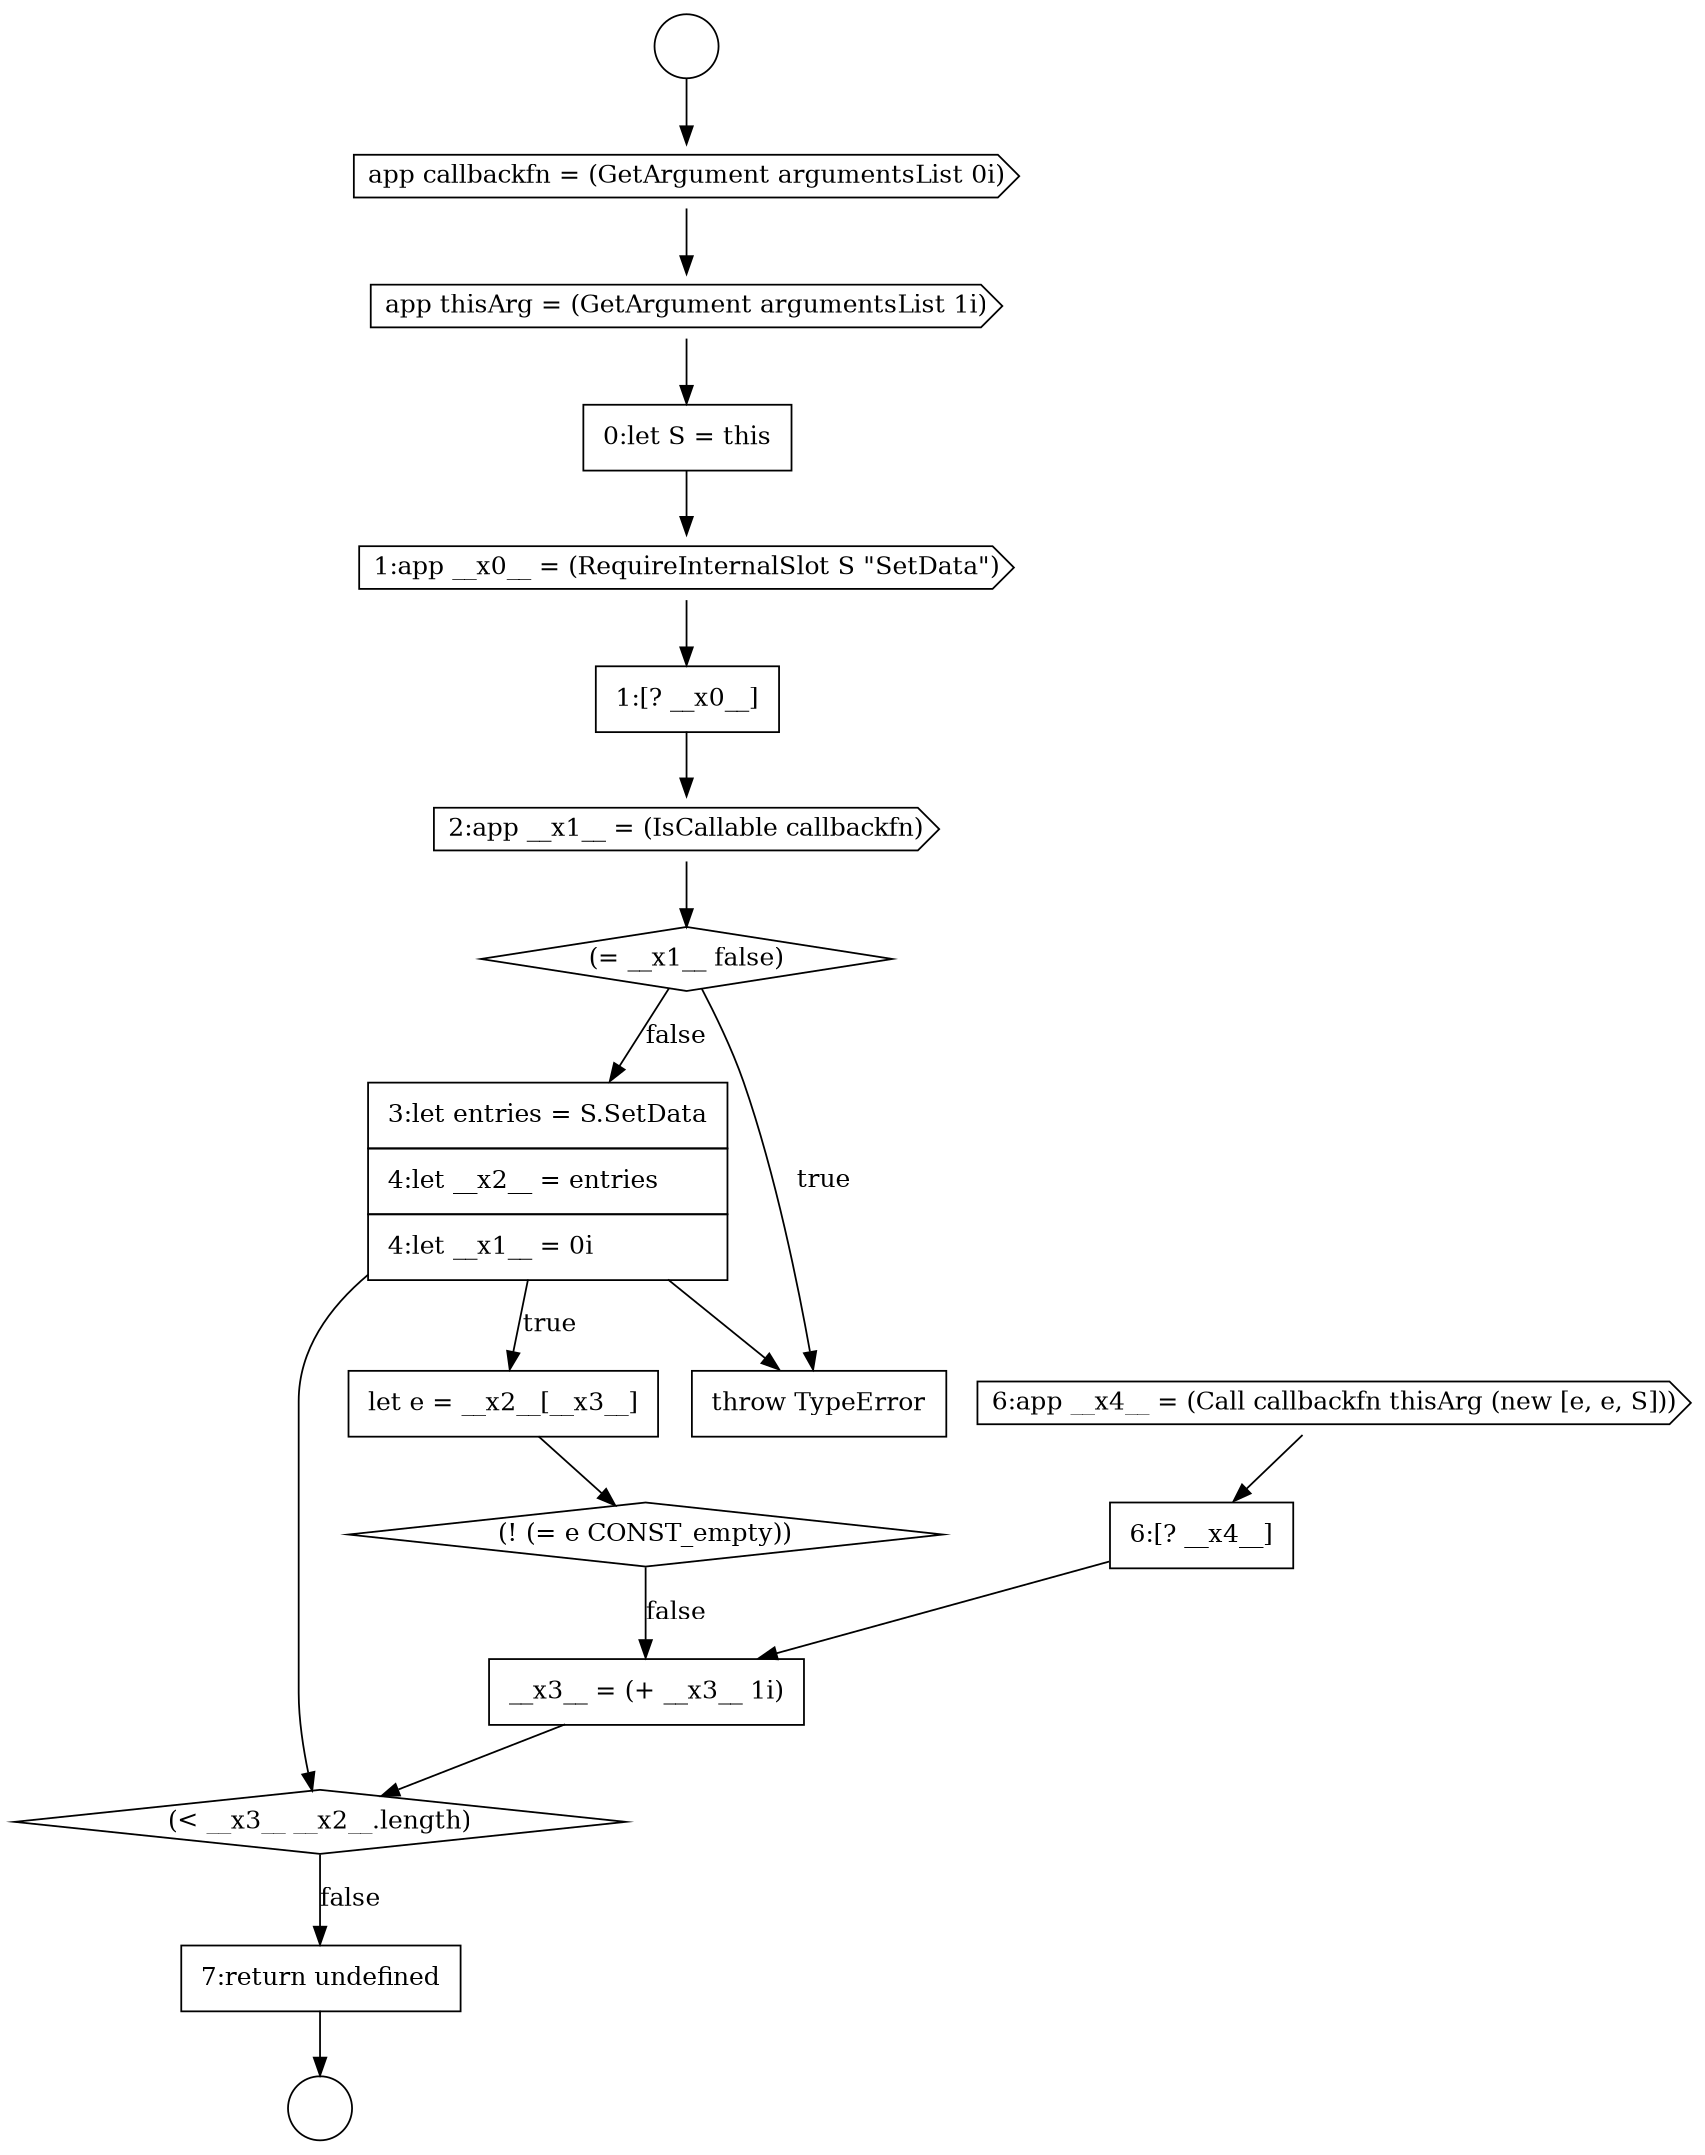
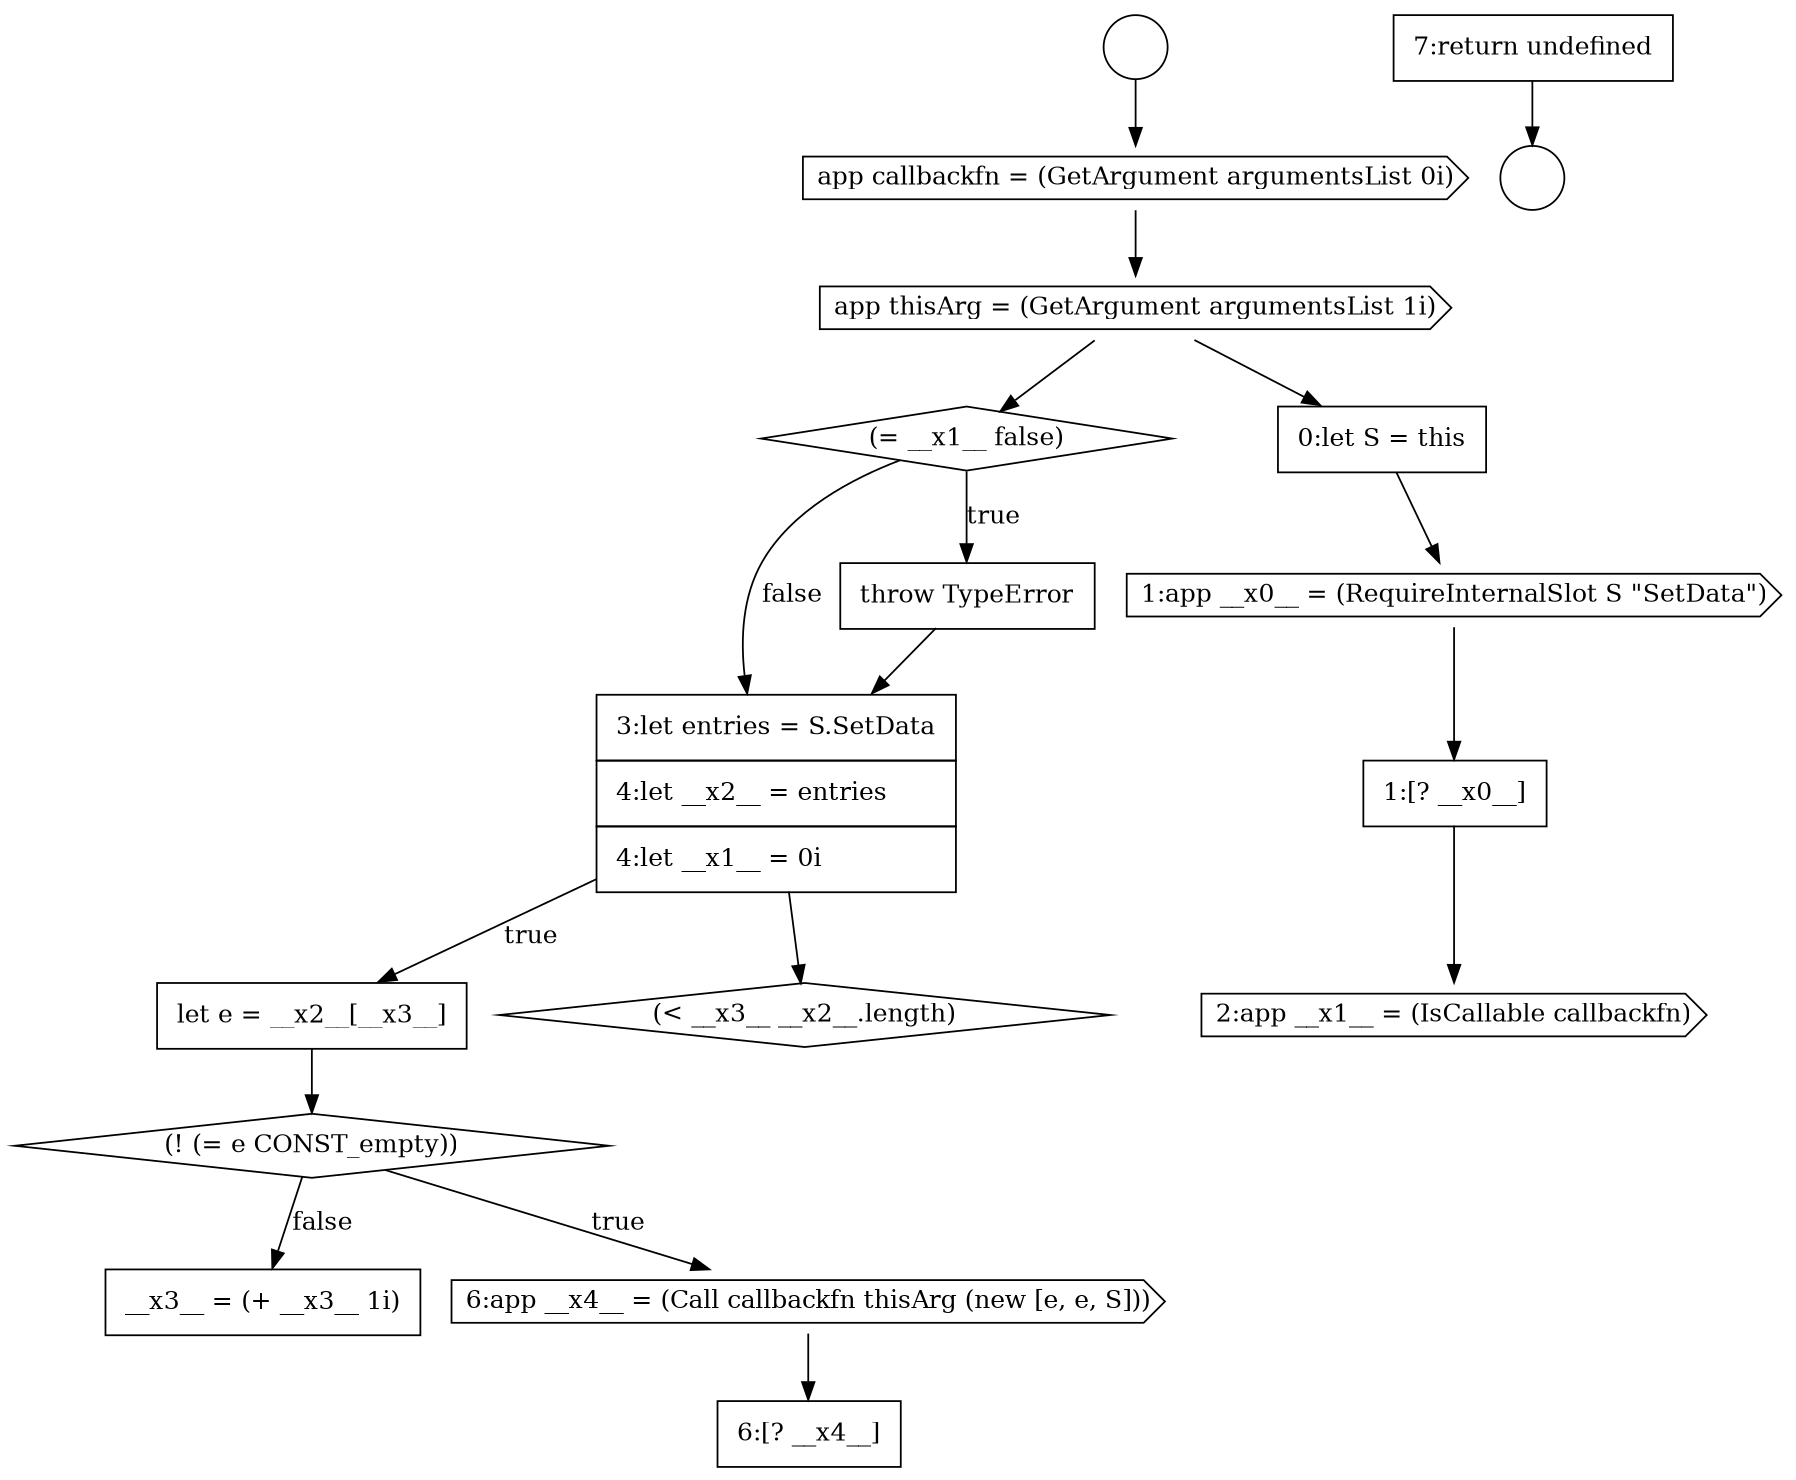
edge "2:app __x1__ = (IsCallable callbackfn)" -> "(= __x1__ false)": now "app thisArg = (GetArgument argumentsList 1i)" -> "(= __x1__ false)"
edge "(! (= e CONST_empty))" -> "6:app __x4__ = (Call callbackfn thisArg (new [e, e, S]))": added, label "true"
edge "3:let entries = S.SetData" -> "throw TypeError": reversed
edge "6:[? __x4__]" -> "__x3__ = (+ __x3__ 1i)": removed
edge "__x3__ = (+ __x3__ 1i)" -> "(< __x3__ __x2__.length)": removed
edge "(< __x3__ __x2__.length)" -> "7:return undefined": removed, label "false"
